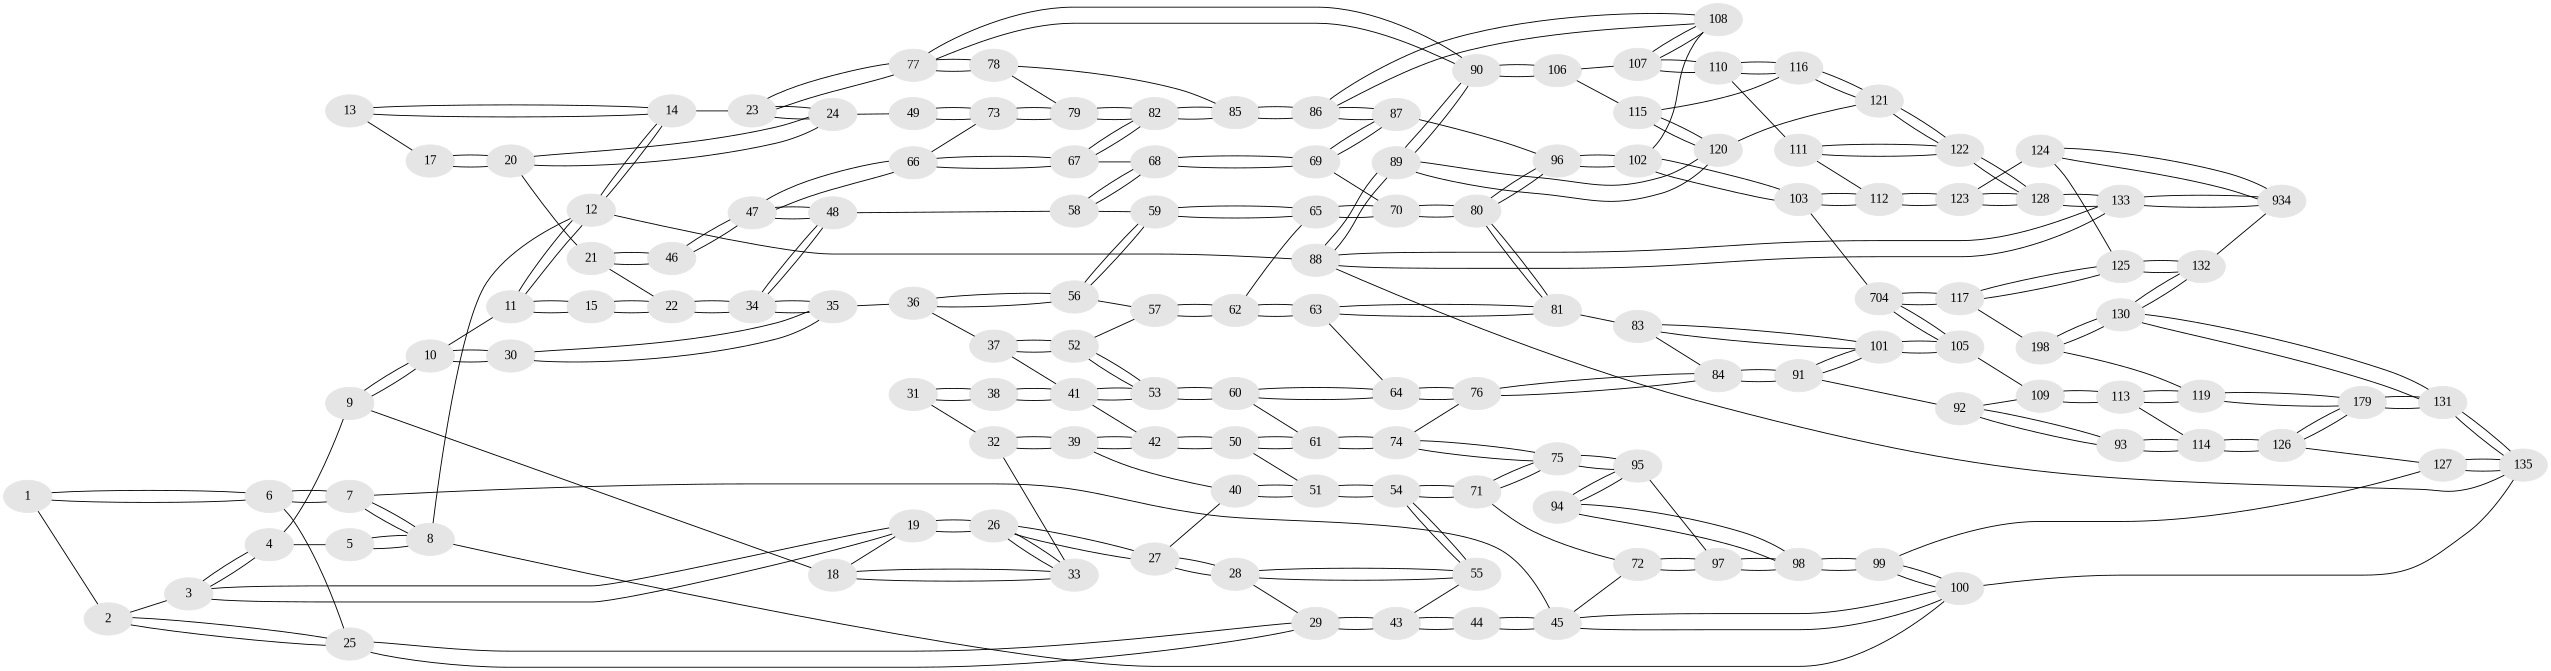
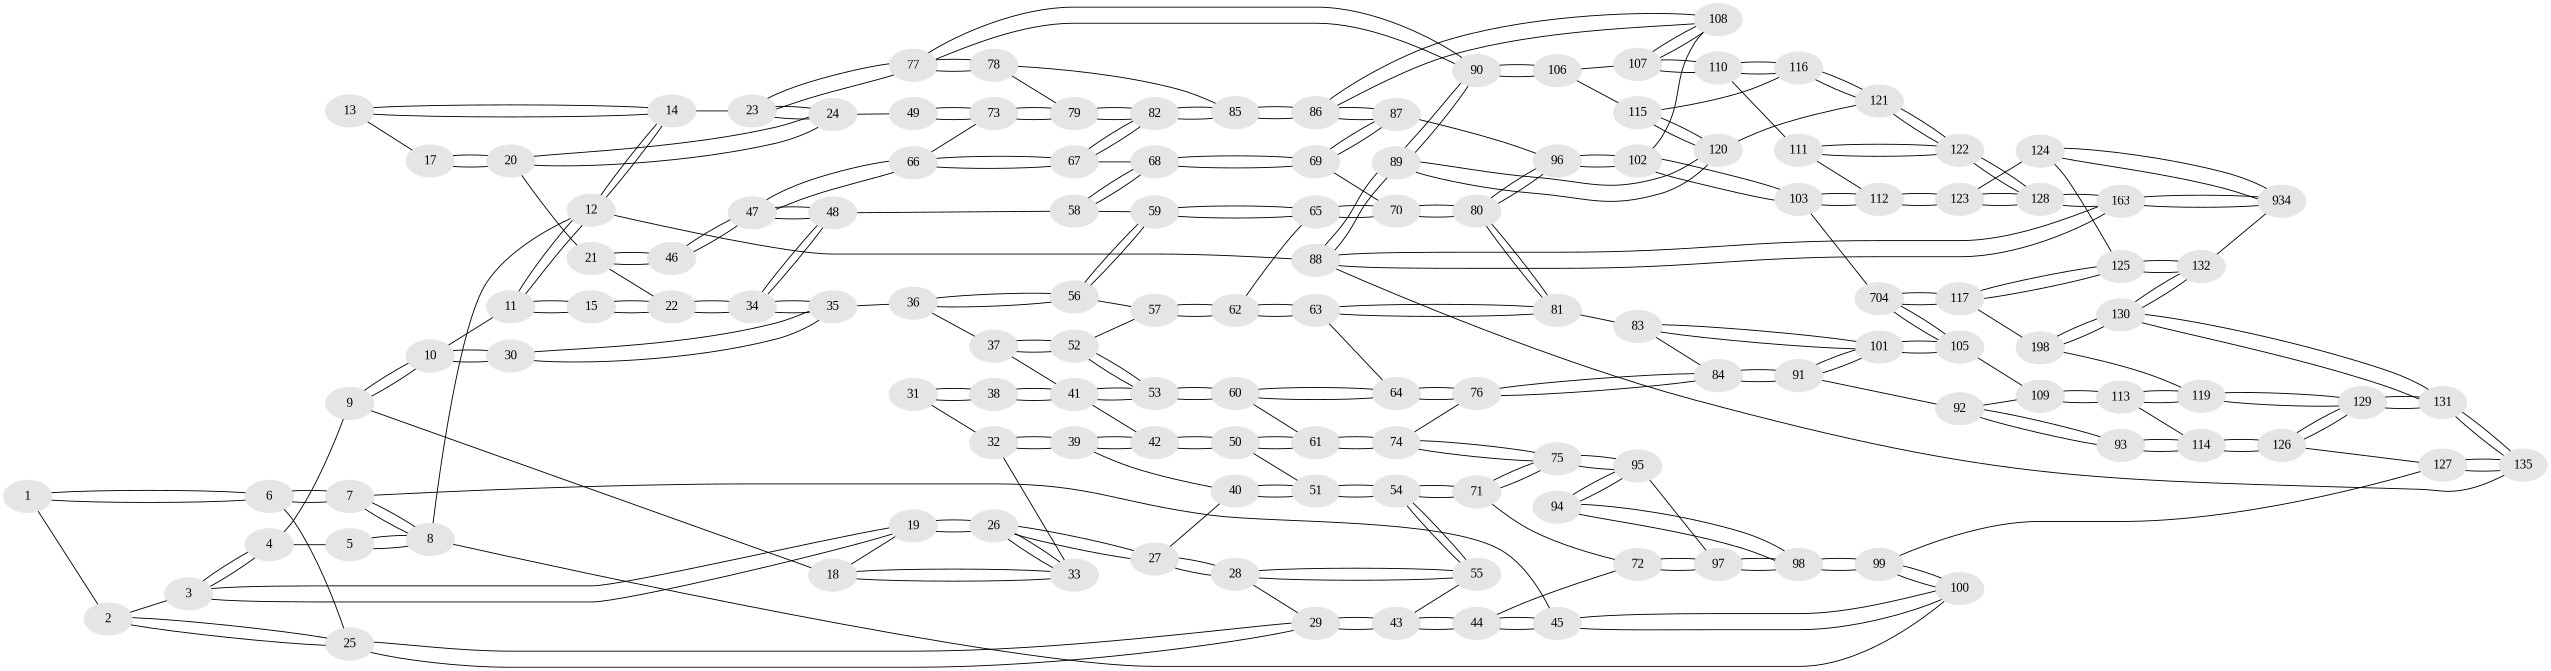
node "133": label "133" -> "163"
node "179": label "179" -> "129"
edge "135" -- "100": removed
edge "72" -- "45": now "72" -- "44"
